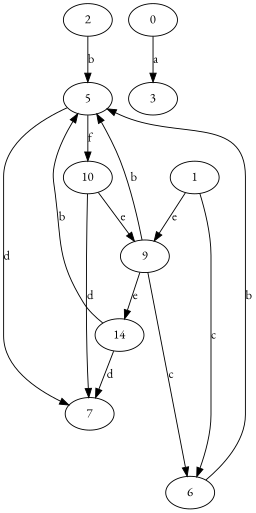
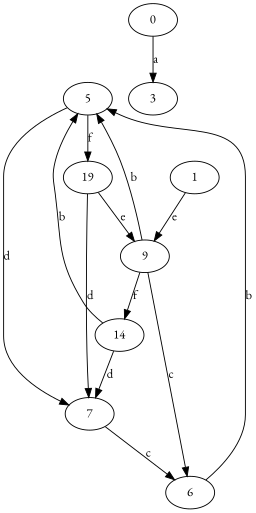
node "2": removed
node "10": label "10" -> "19"
edge "9" -> "14": label "e" -> "f"
edge "1" -> "6": now "7" -> "6"
